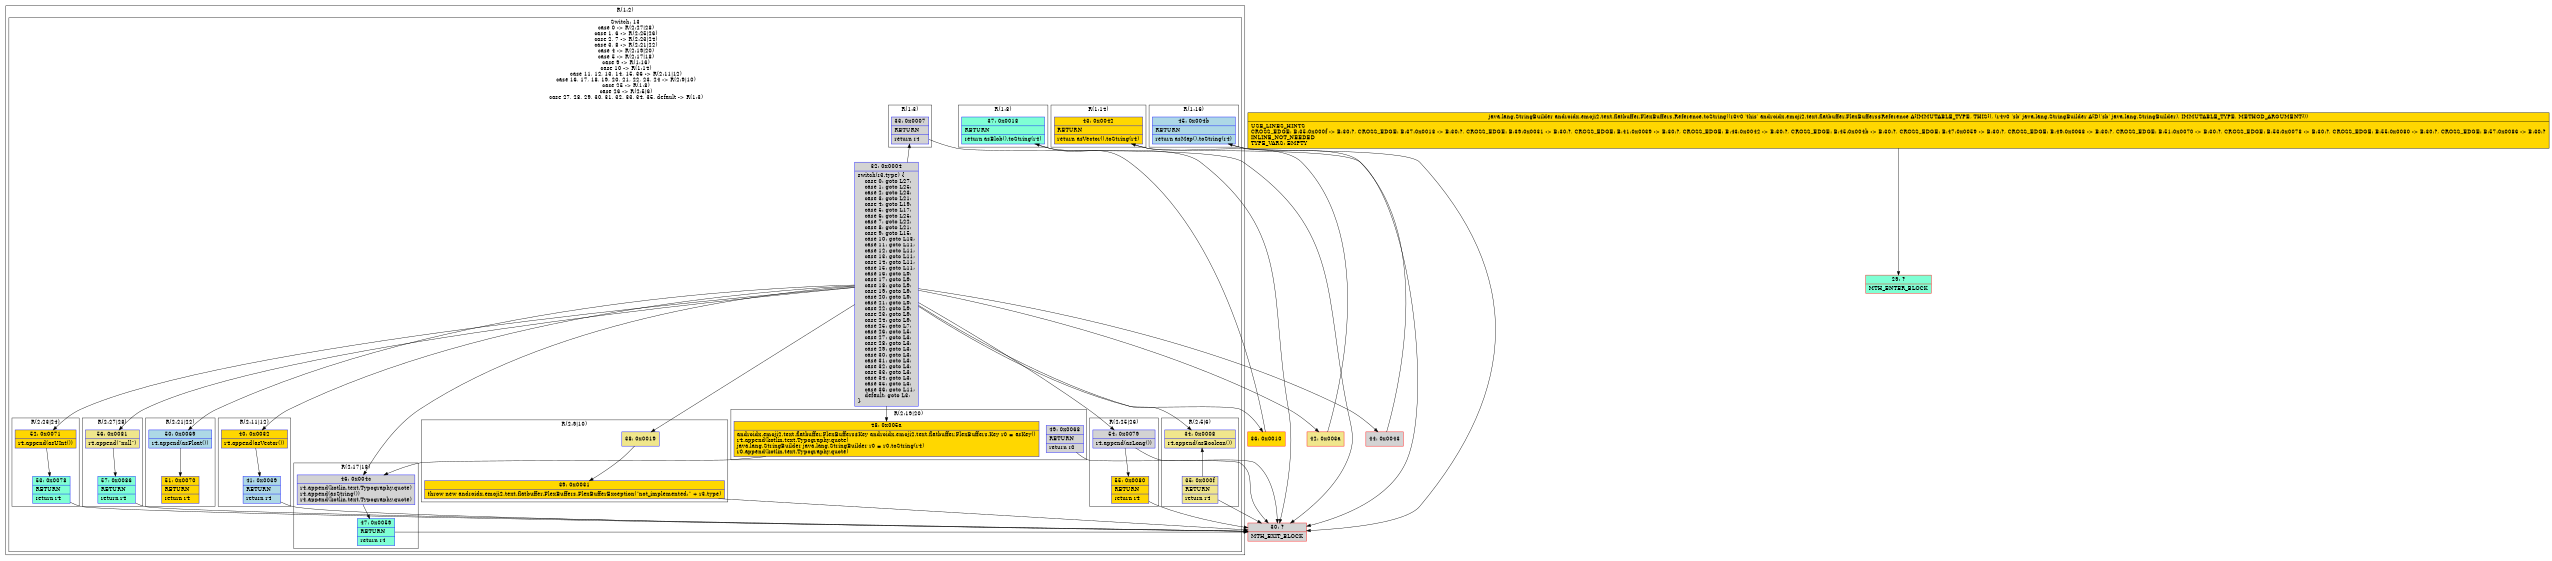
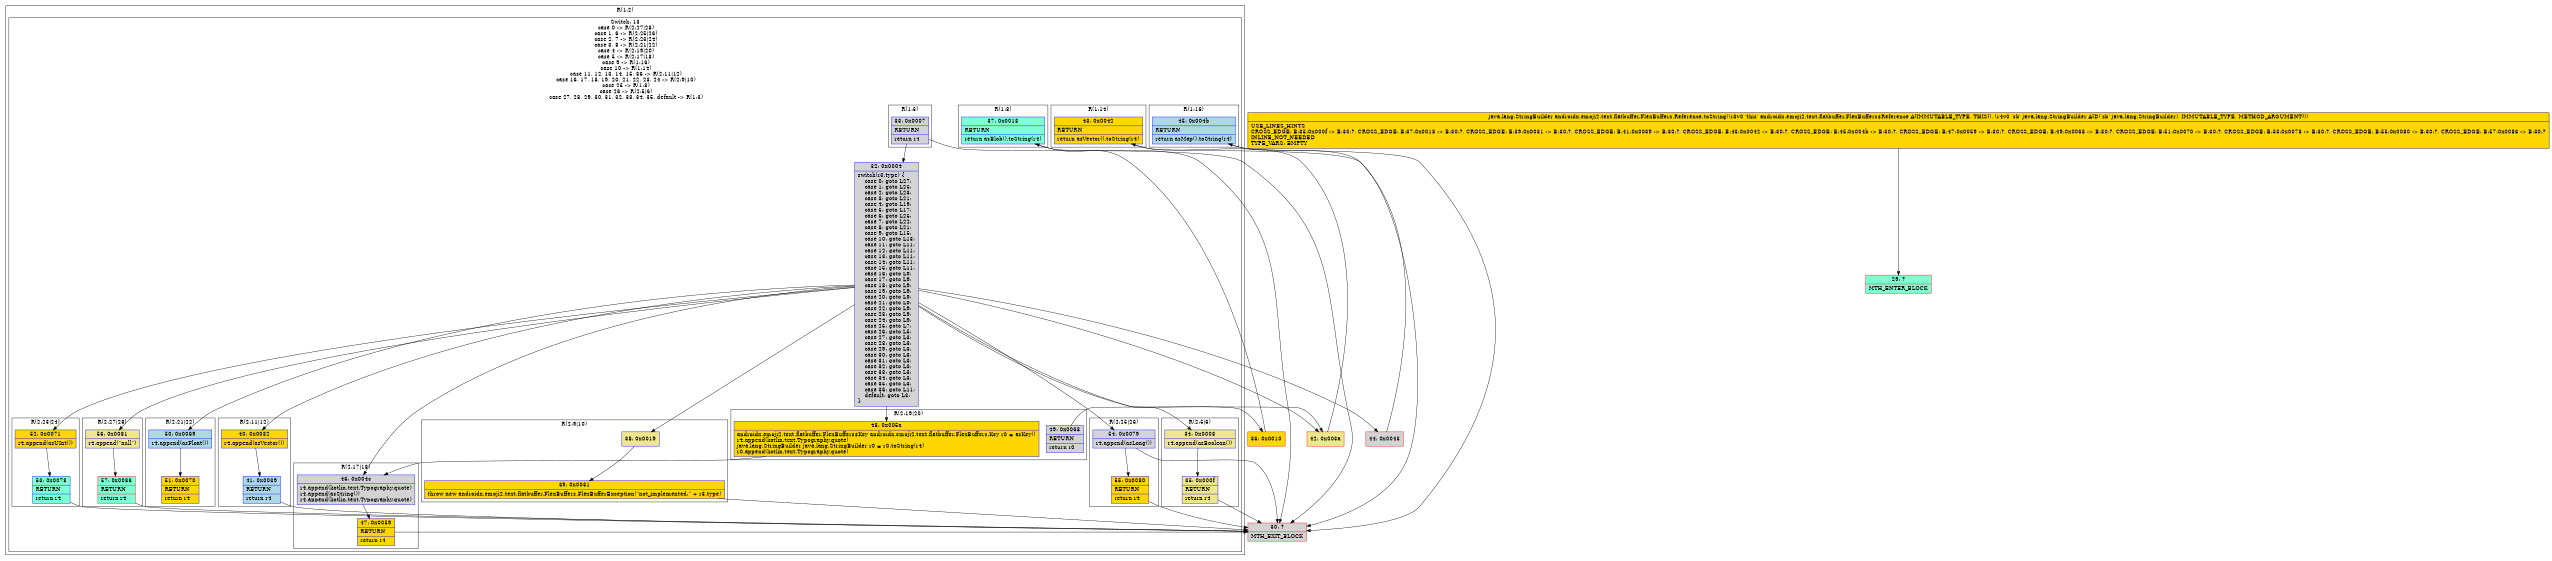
edge "32: 0x0004" -> "33: 0x0007": reversed
edge "49: 0x0068" -> "30: ?": now "49: 0x0068" -> "42: 0x003a"
edge "35: 0x000f" -> "34: 0x0008": reversed
node "57: 0x0086": color blue -> red
node "47: 0x0059": fillcolor aquamarine -> gold
